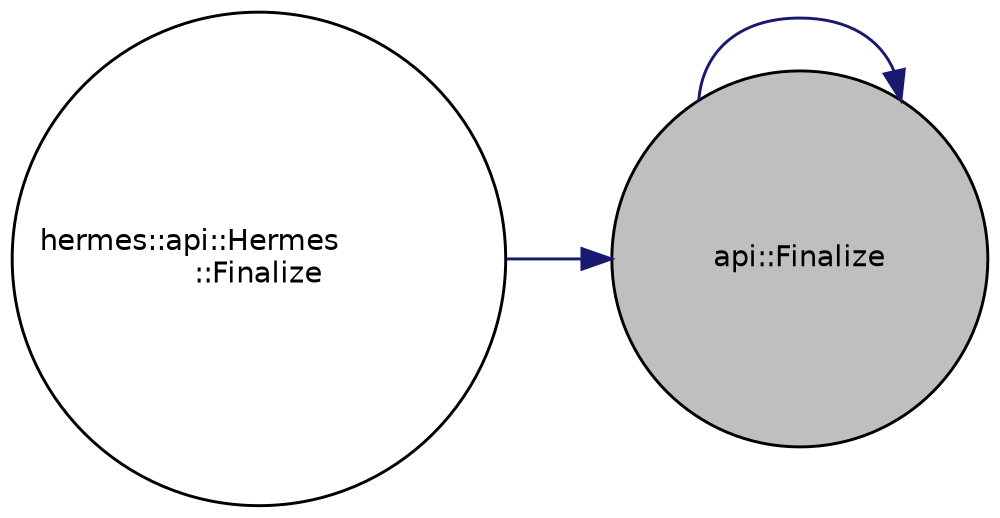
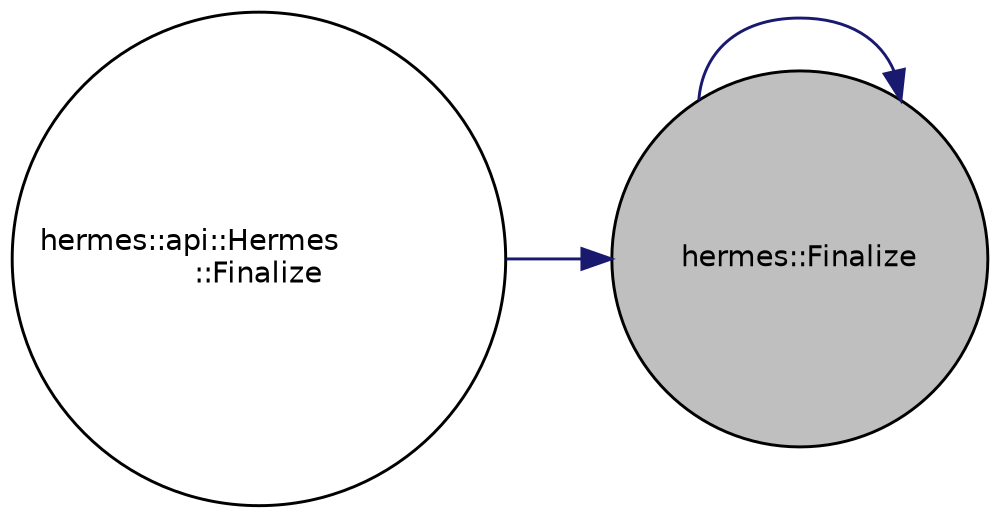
node "api::Finalize": label "api::Finalize" -> "hermes::Finalize"
